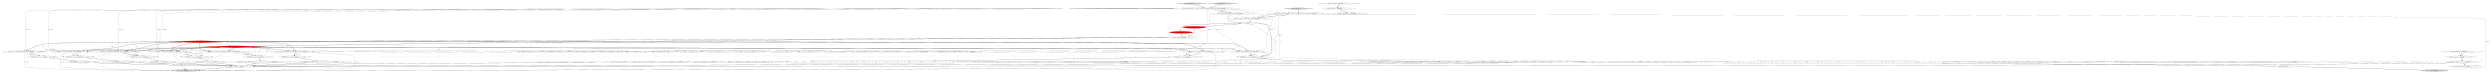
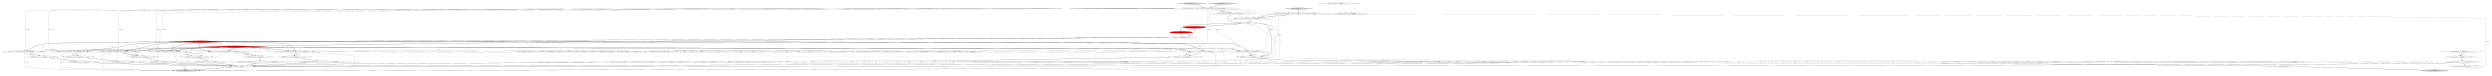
node "_localctx.exception = re@@@50@@@['0', '0', '1']": removed
